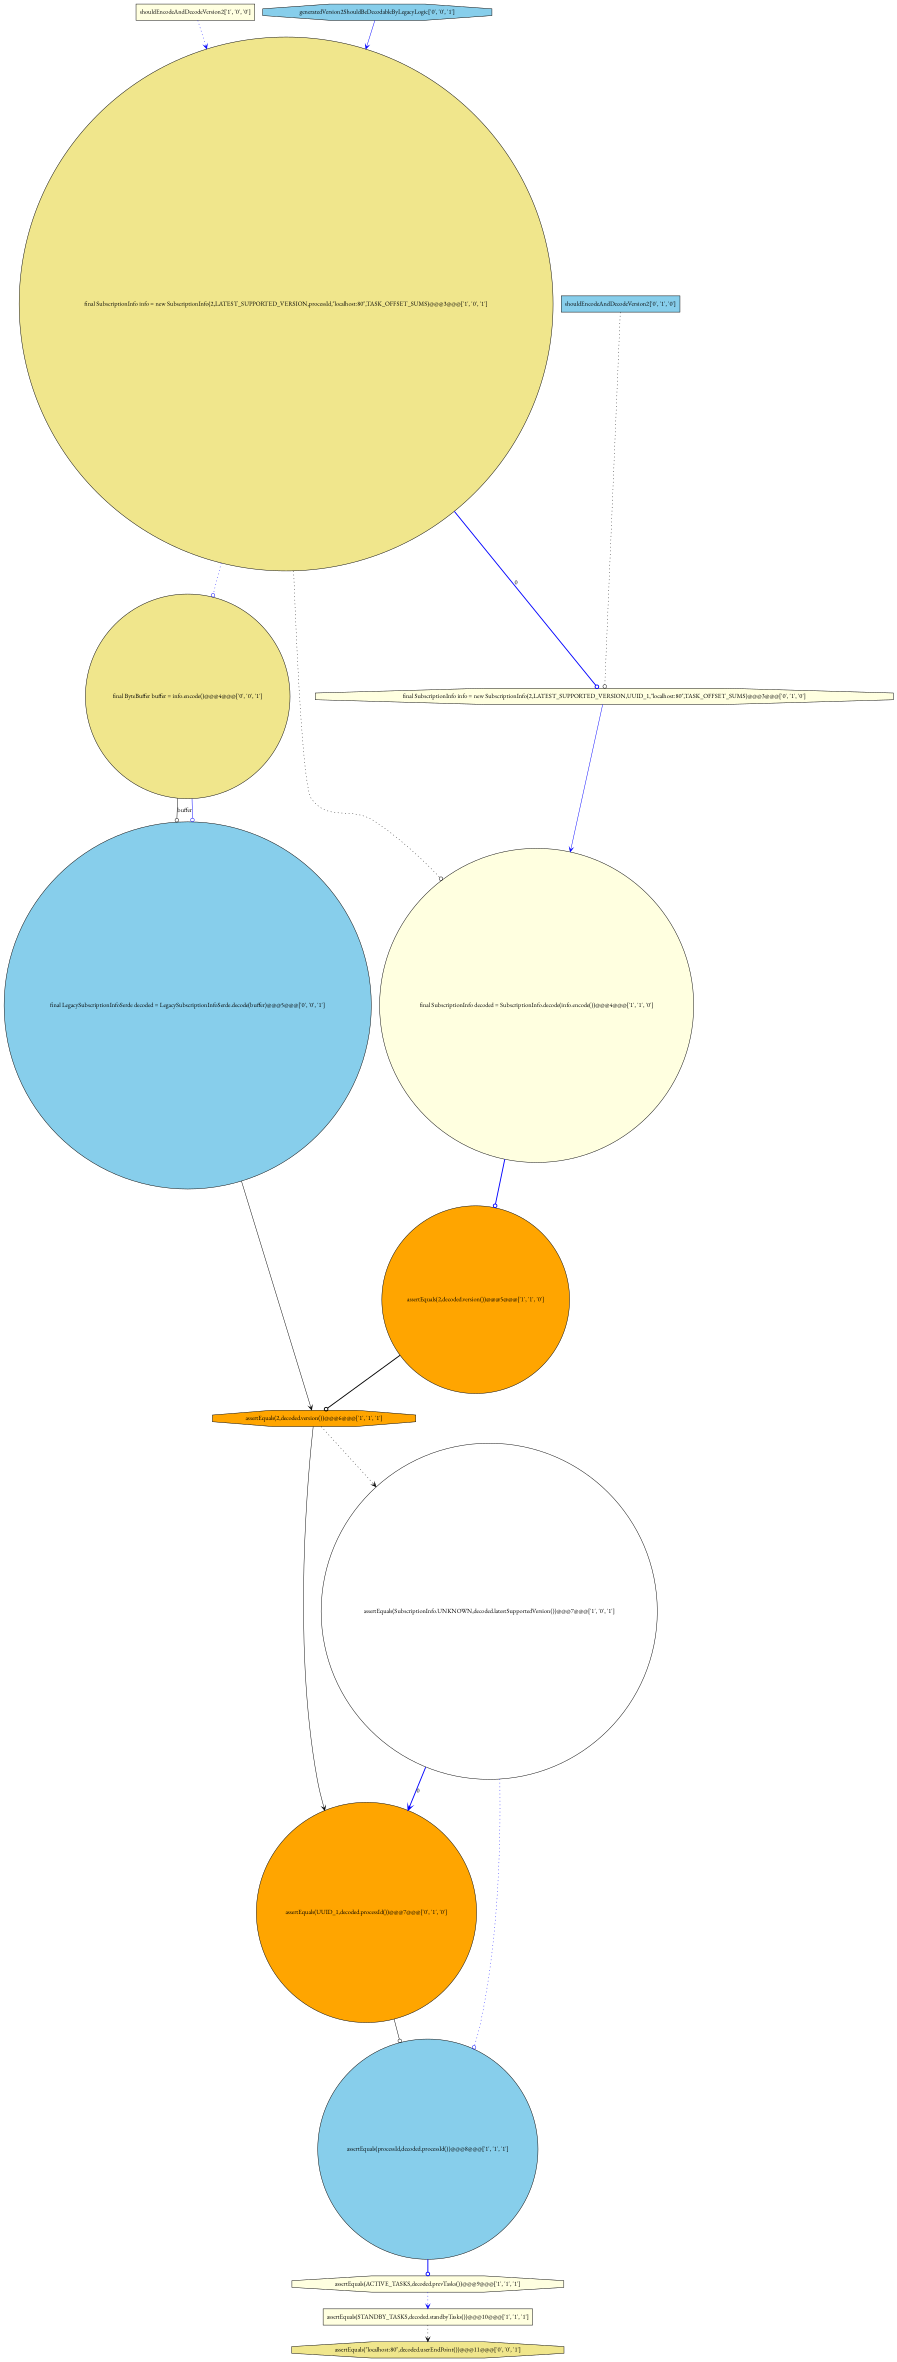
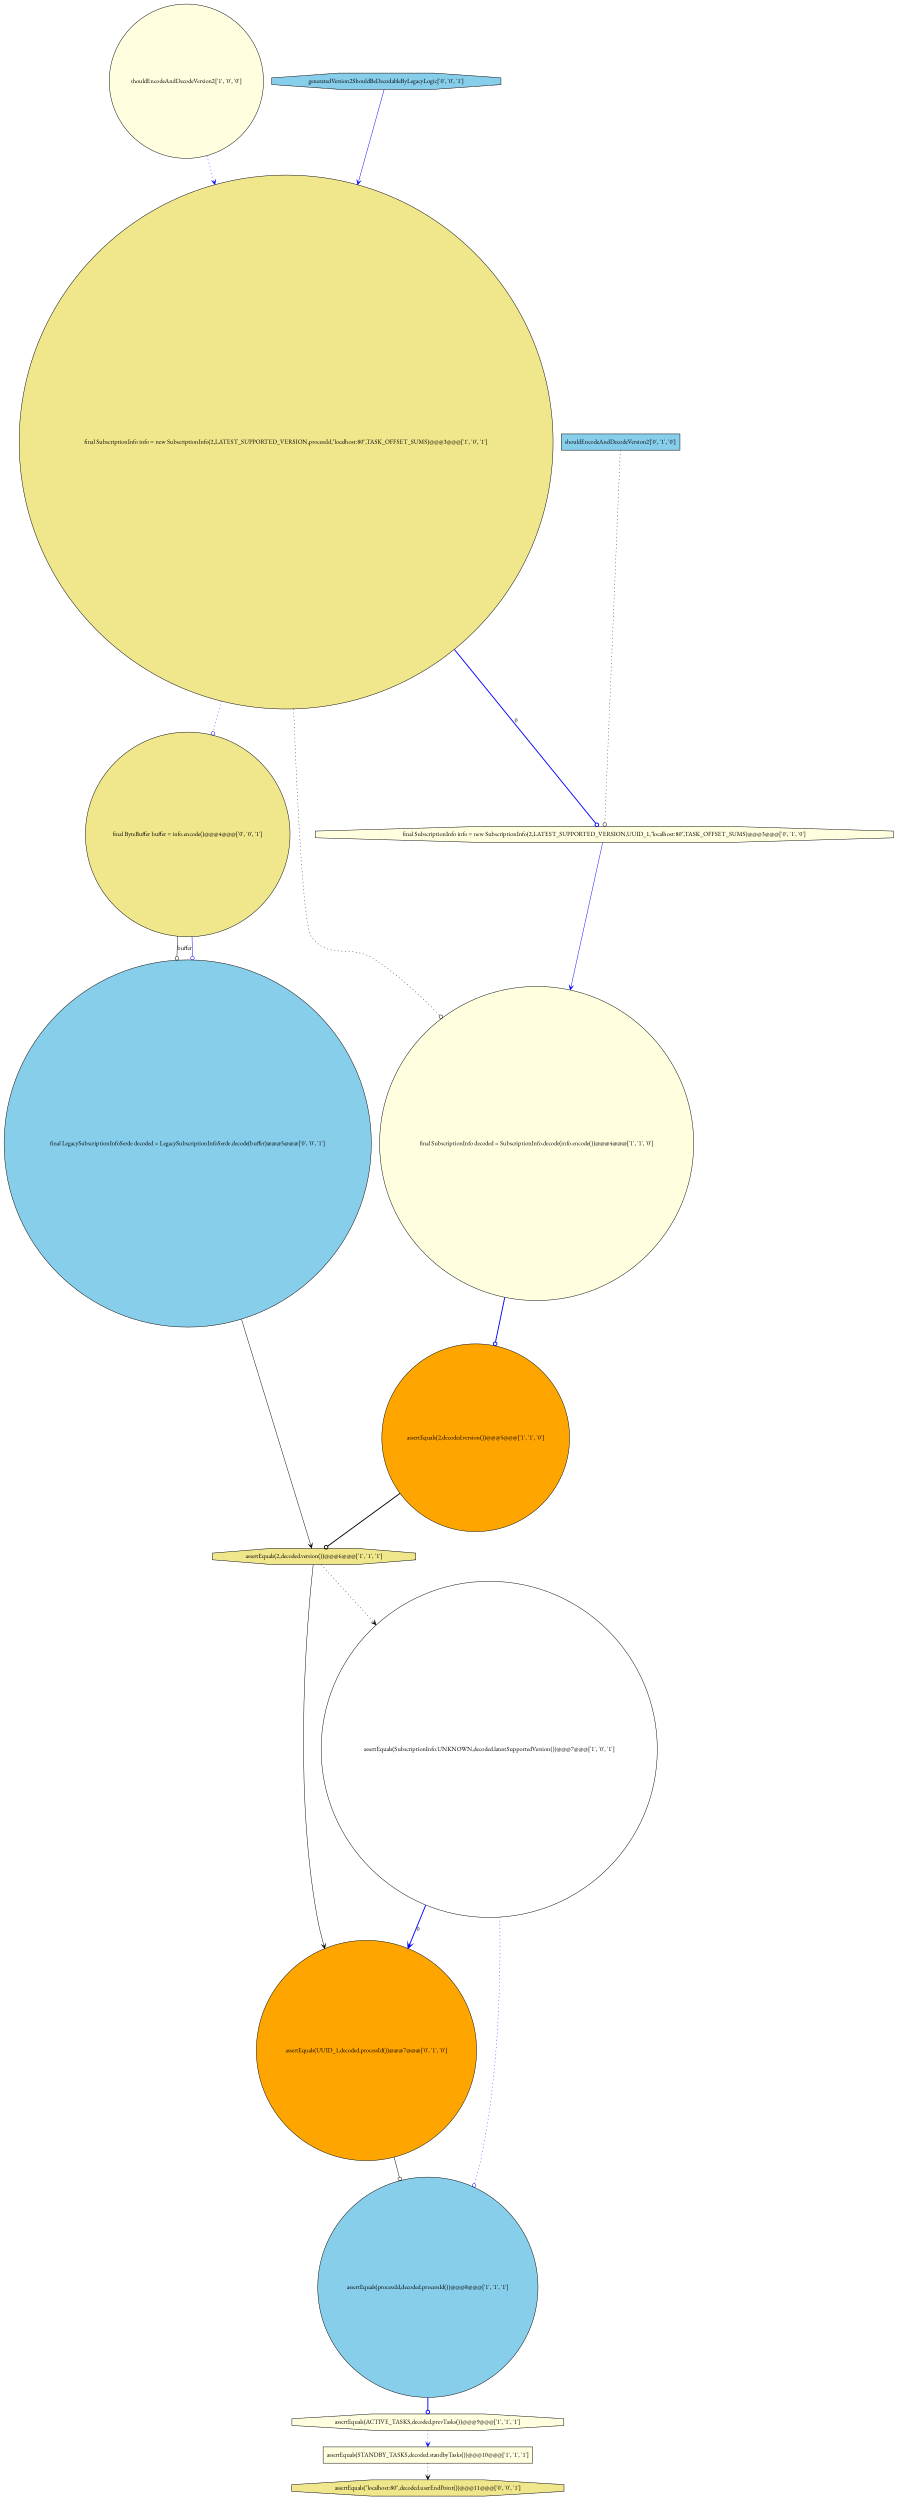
node "shouldEncodeAndDecodeVersion2['1', '0', '0']": shape box -> circle
node "assertEquals(2,decoded.version())@@@6@@@['1', '1', '1']": fillcolor orange -> khaki
